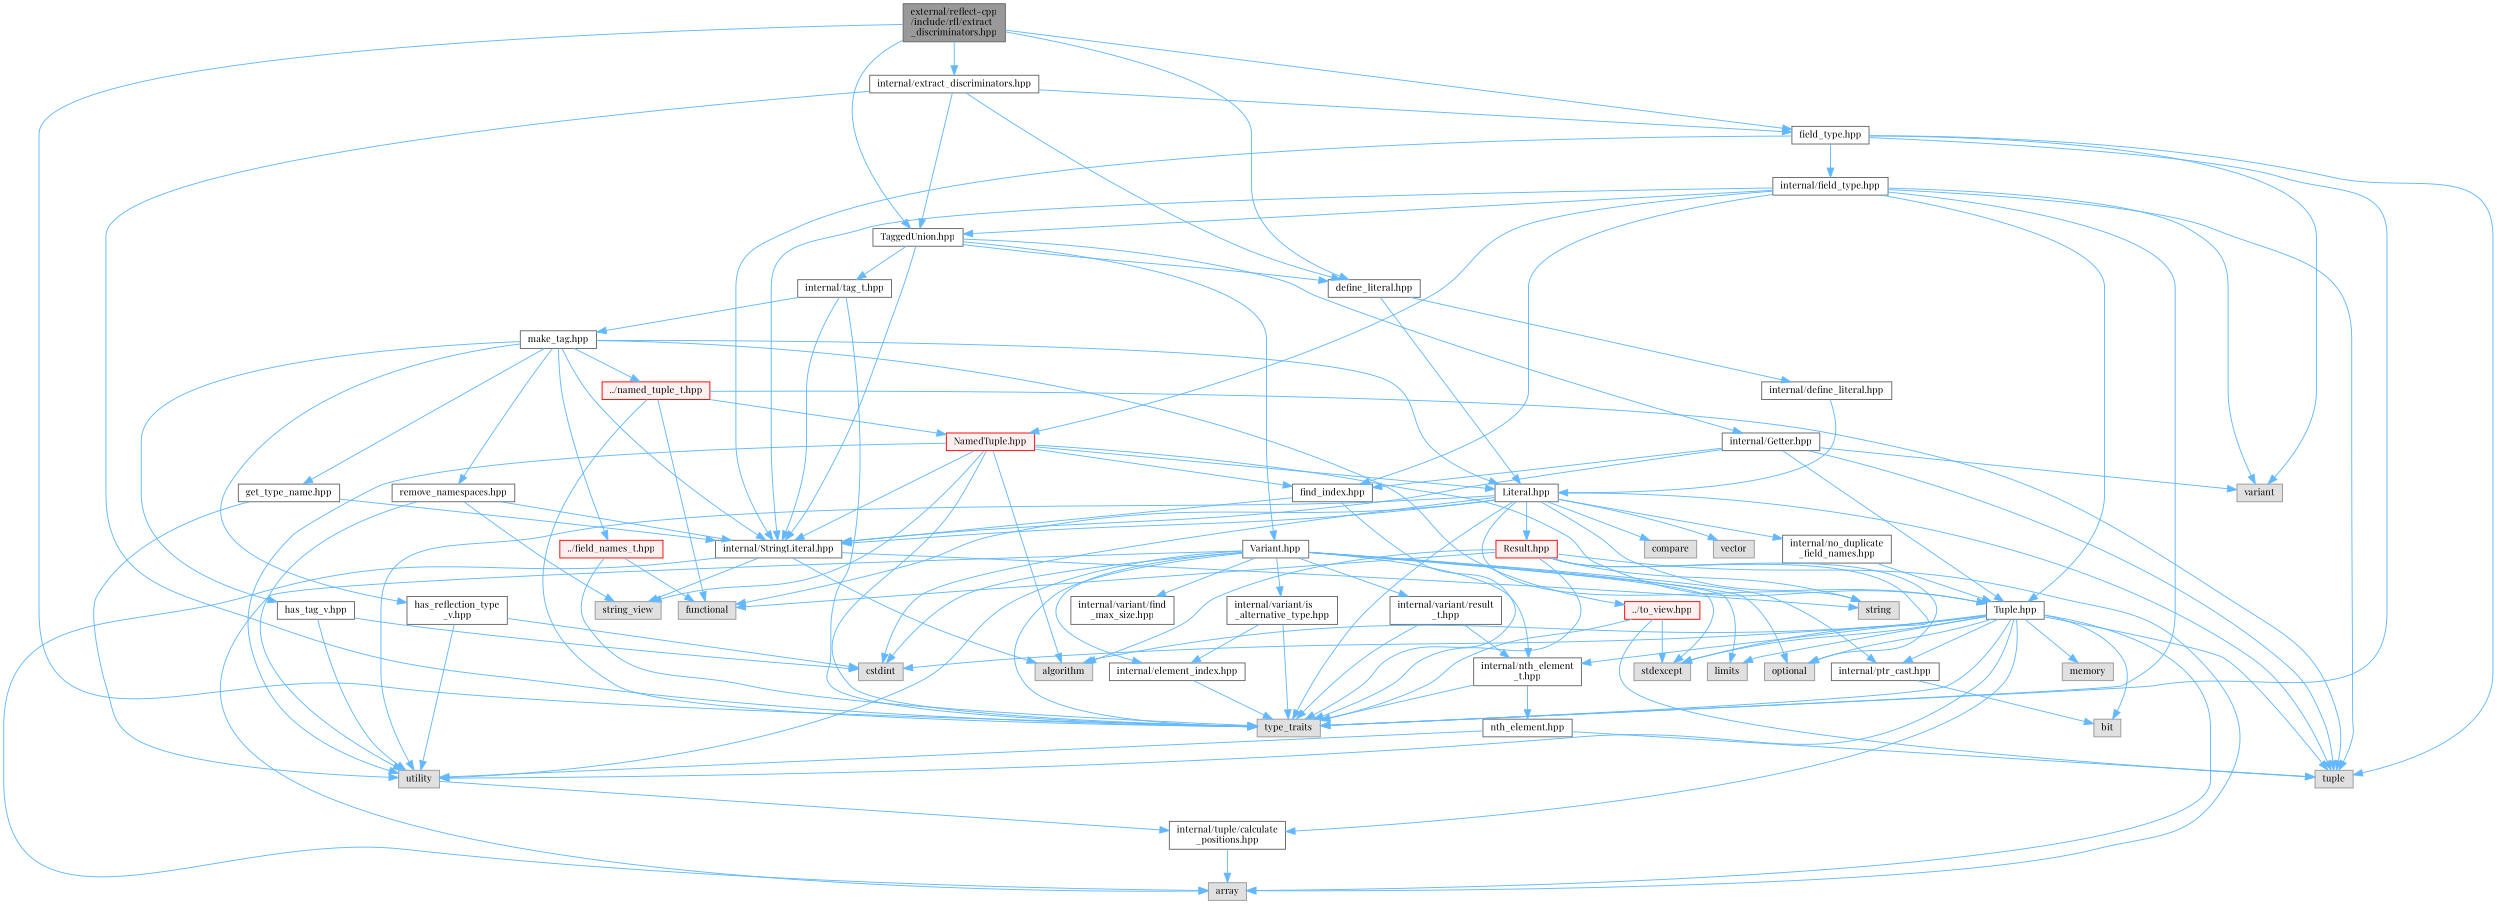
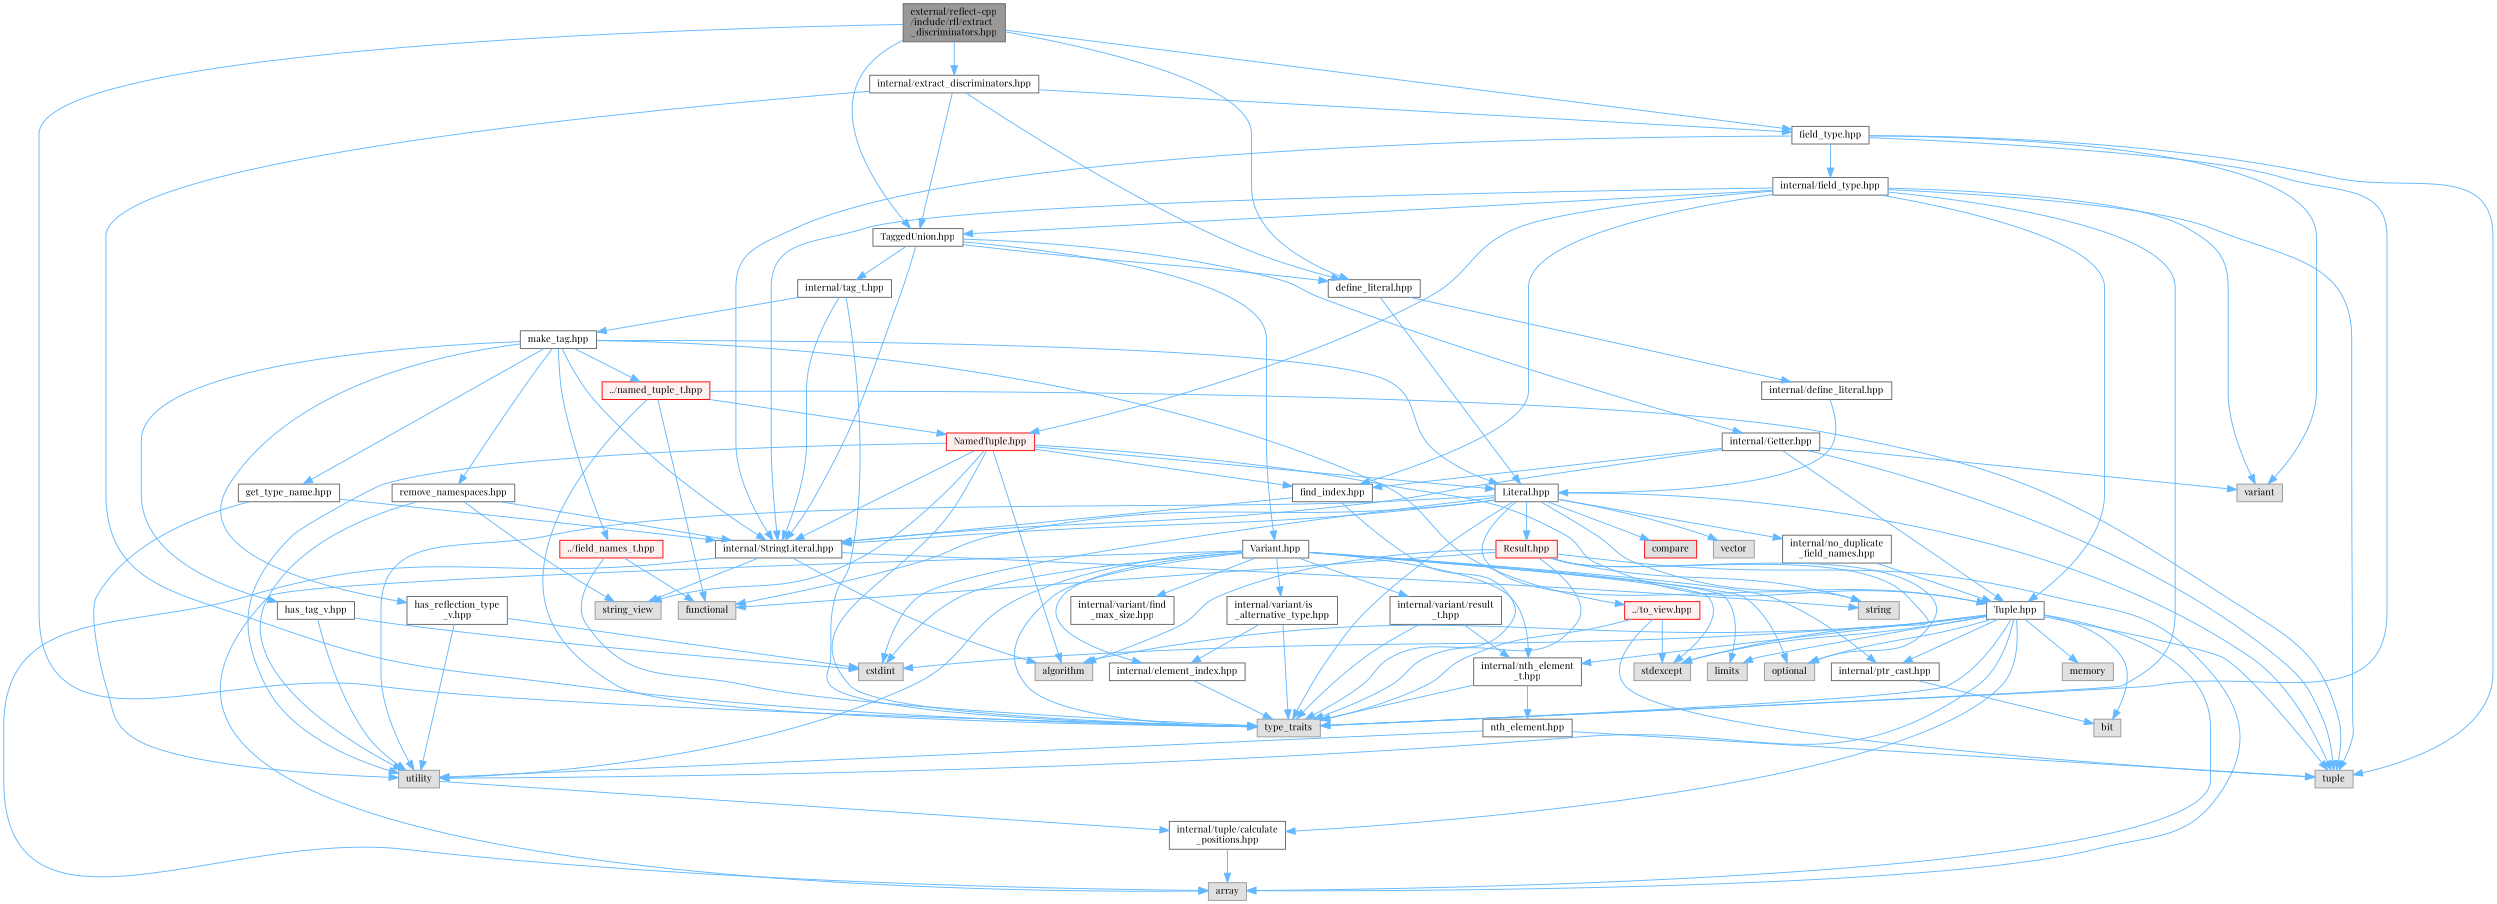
node "compare": color grey60 -> red
